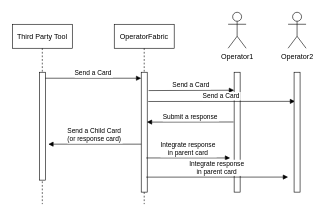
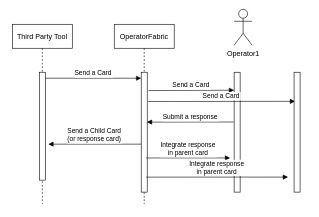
node "Operator1": moved (237, 30) -> (243, 27)
node "Operator2": removed
